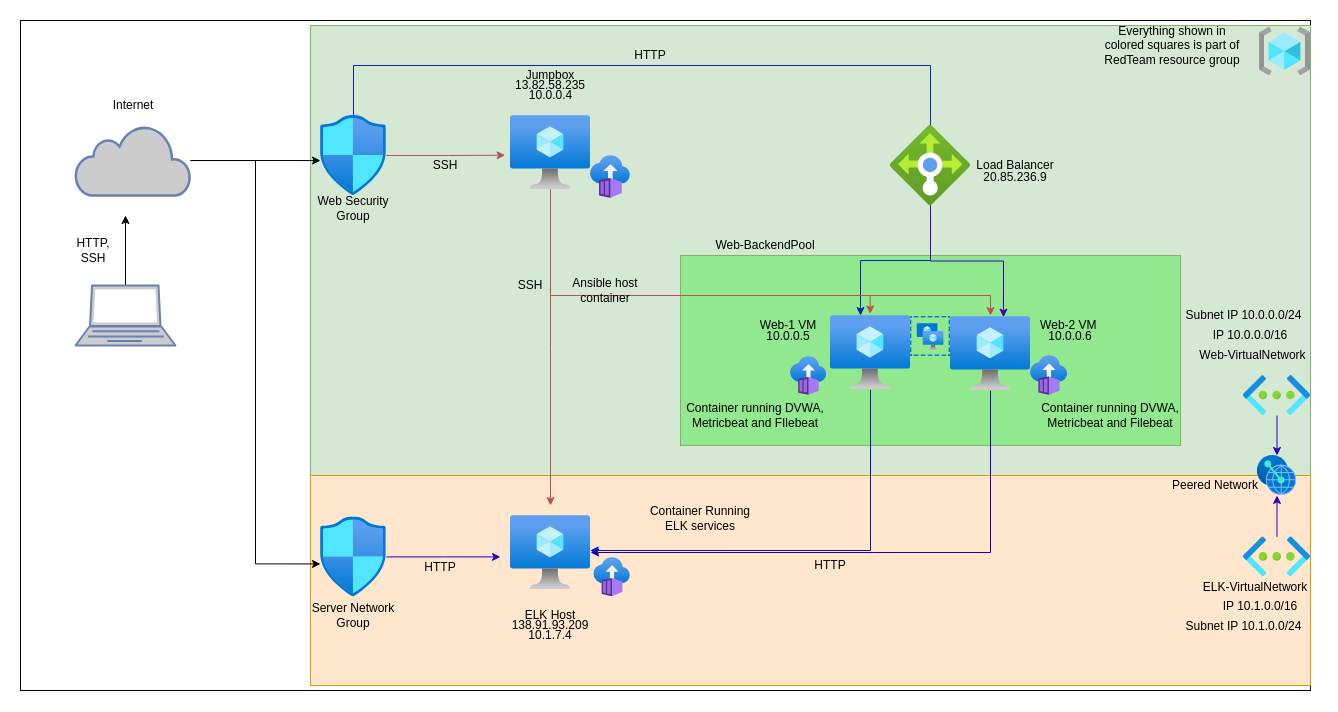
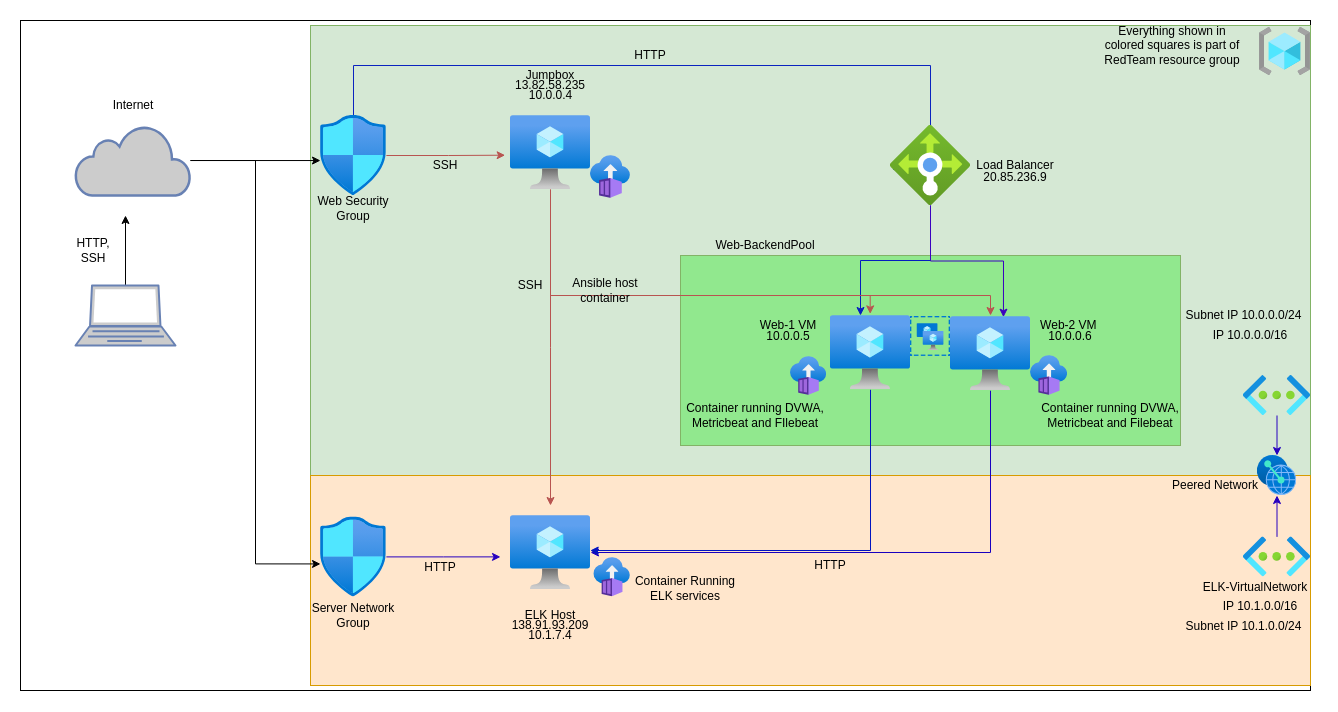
node "Web-VirtualNetwork": removed
node "Container Running ELK services": moved (700, 519) -> (685, 589)
